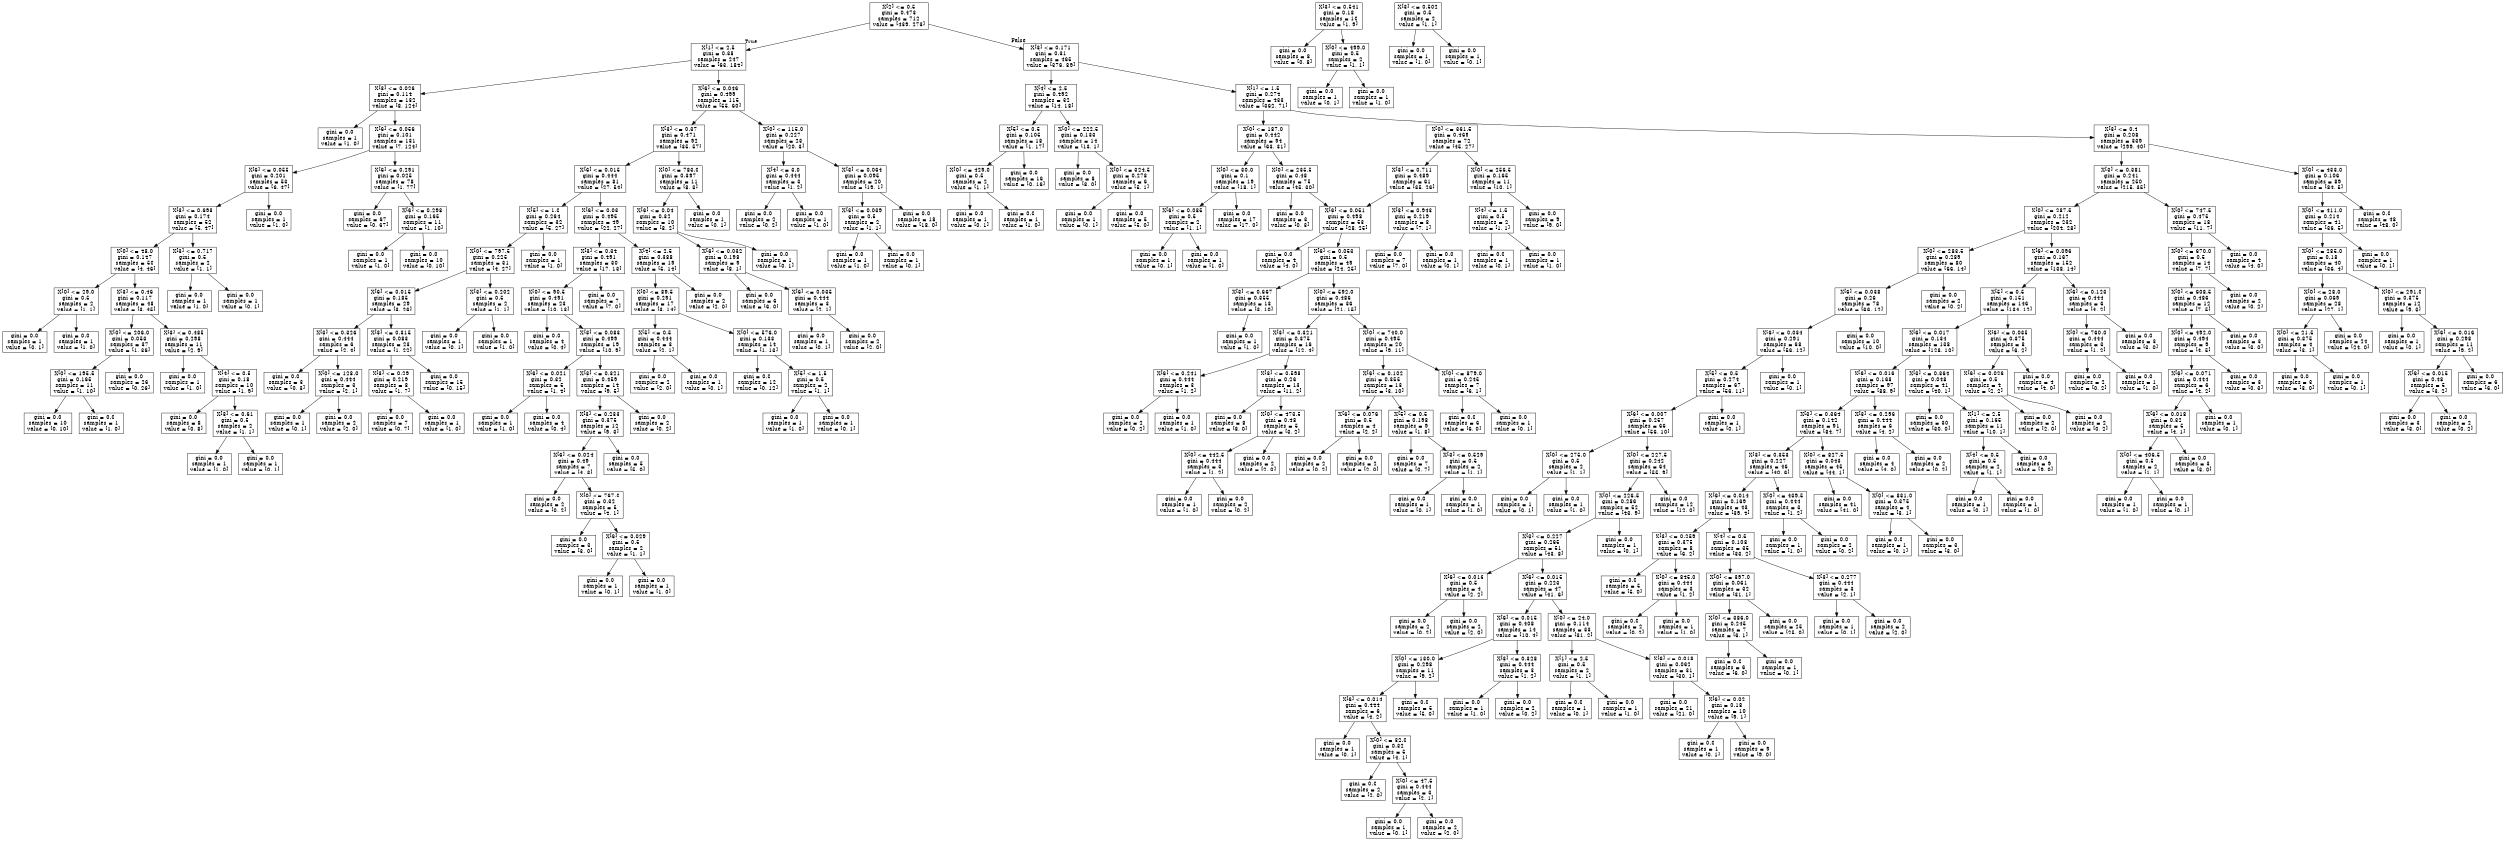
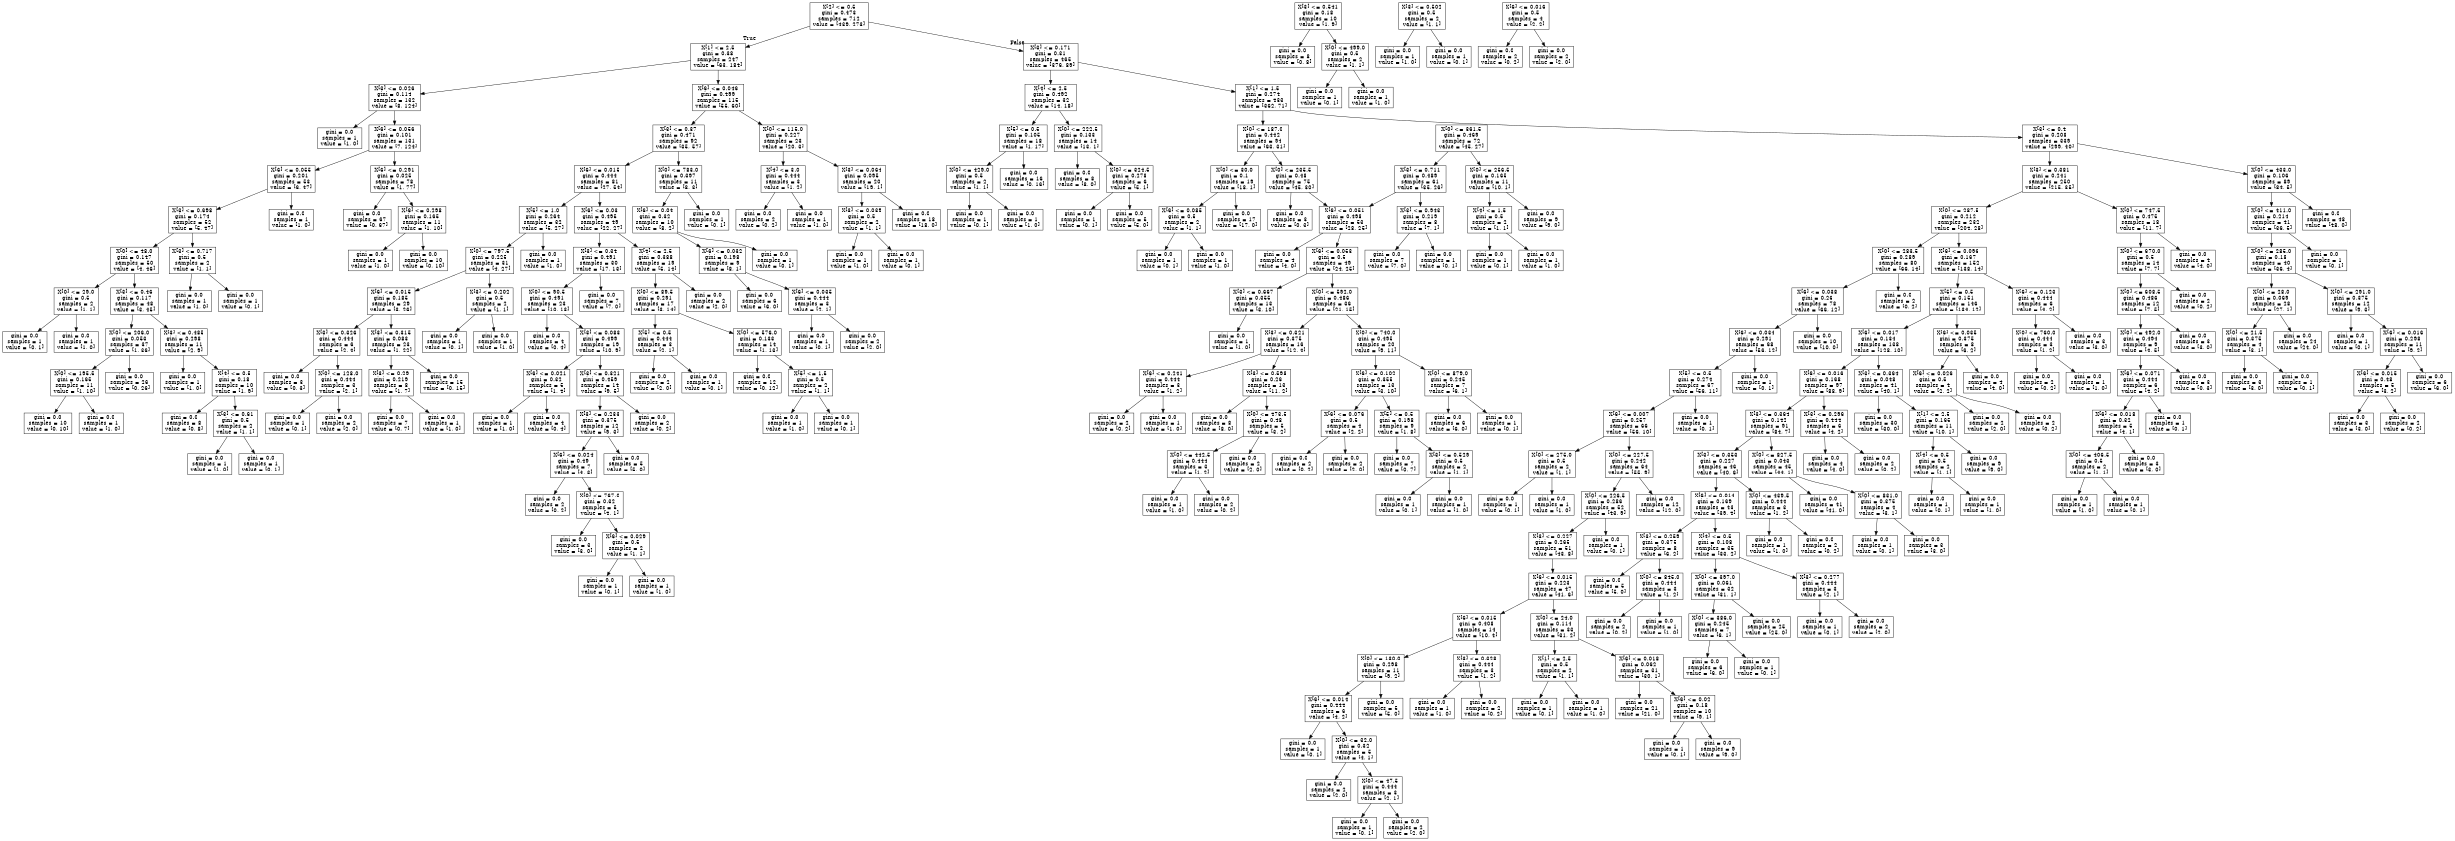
edge "X[3] <= 0.227 gini = 0.265 samples = 51 value = [43, 8]" -> "X[6] <= 0.016 gini = 0.5 samples = 4 value = [2, 2]": removed
